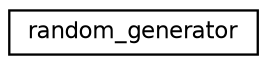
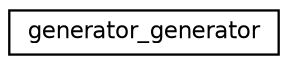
node "random_generator": label "random_generator" -> "generator_generator"
